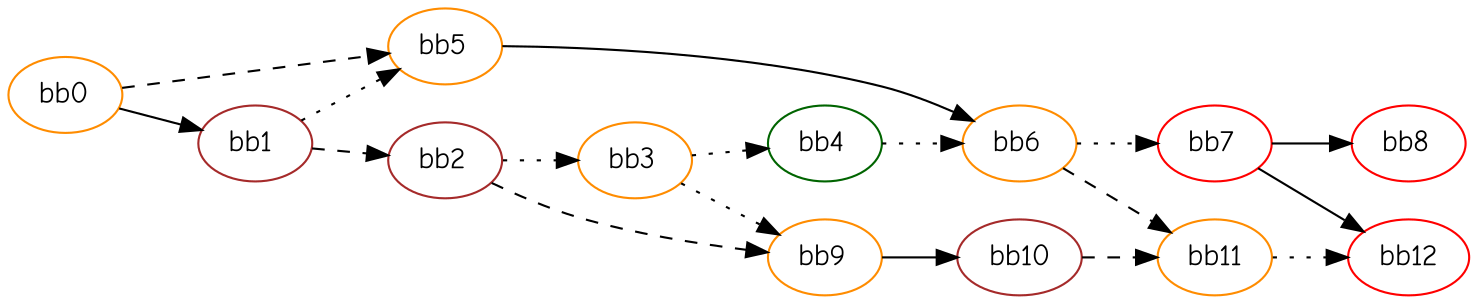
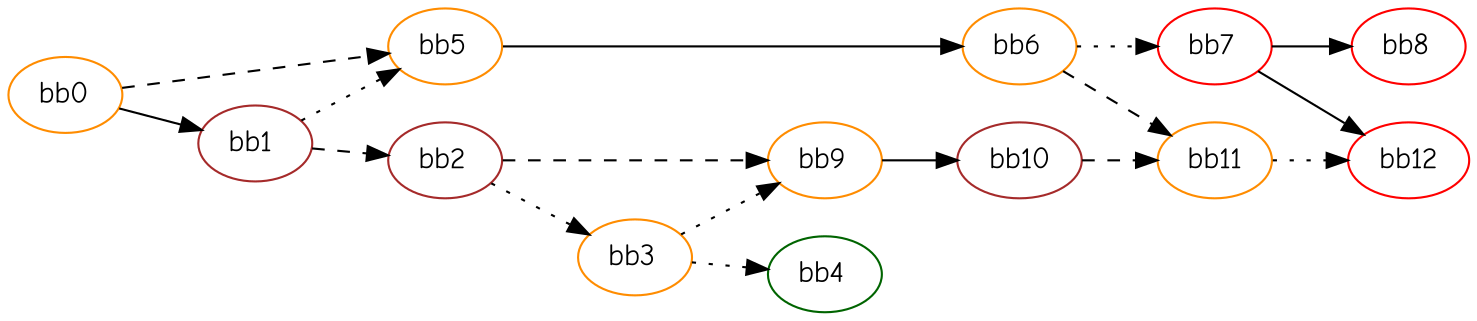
edge "bb4" -> "bb6": removed
